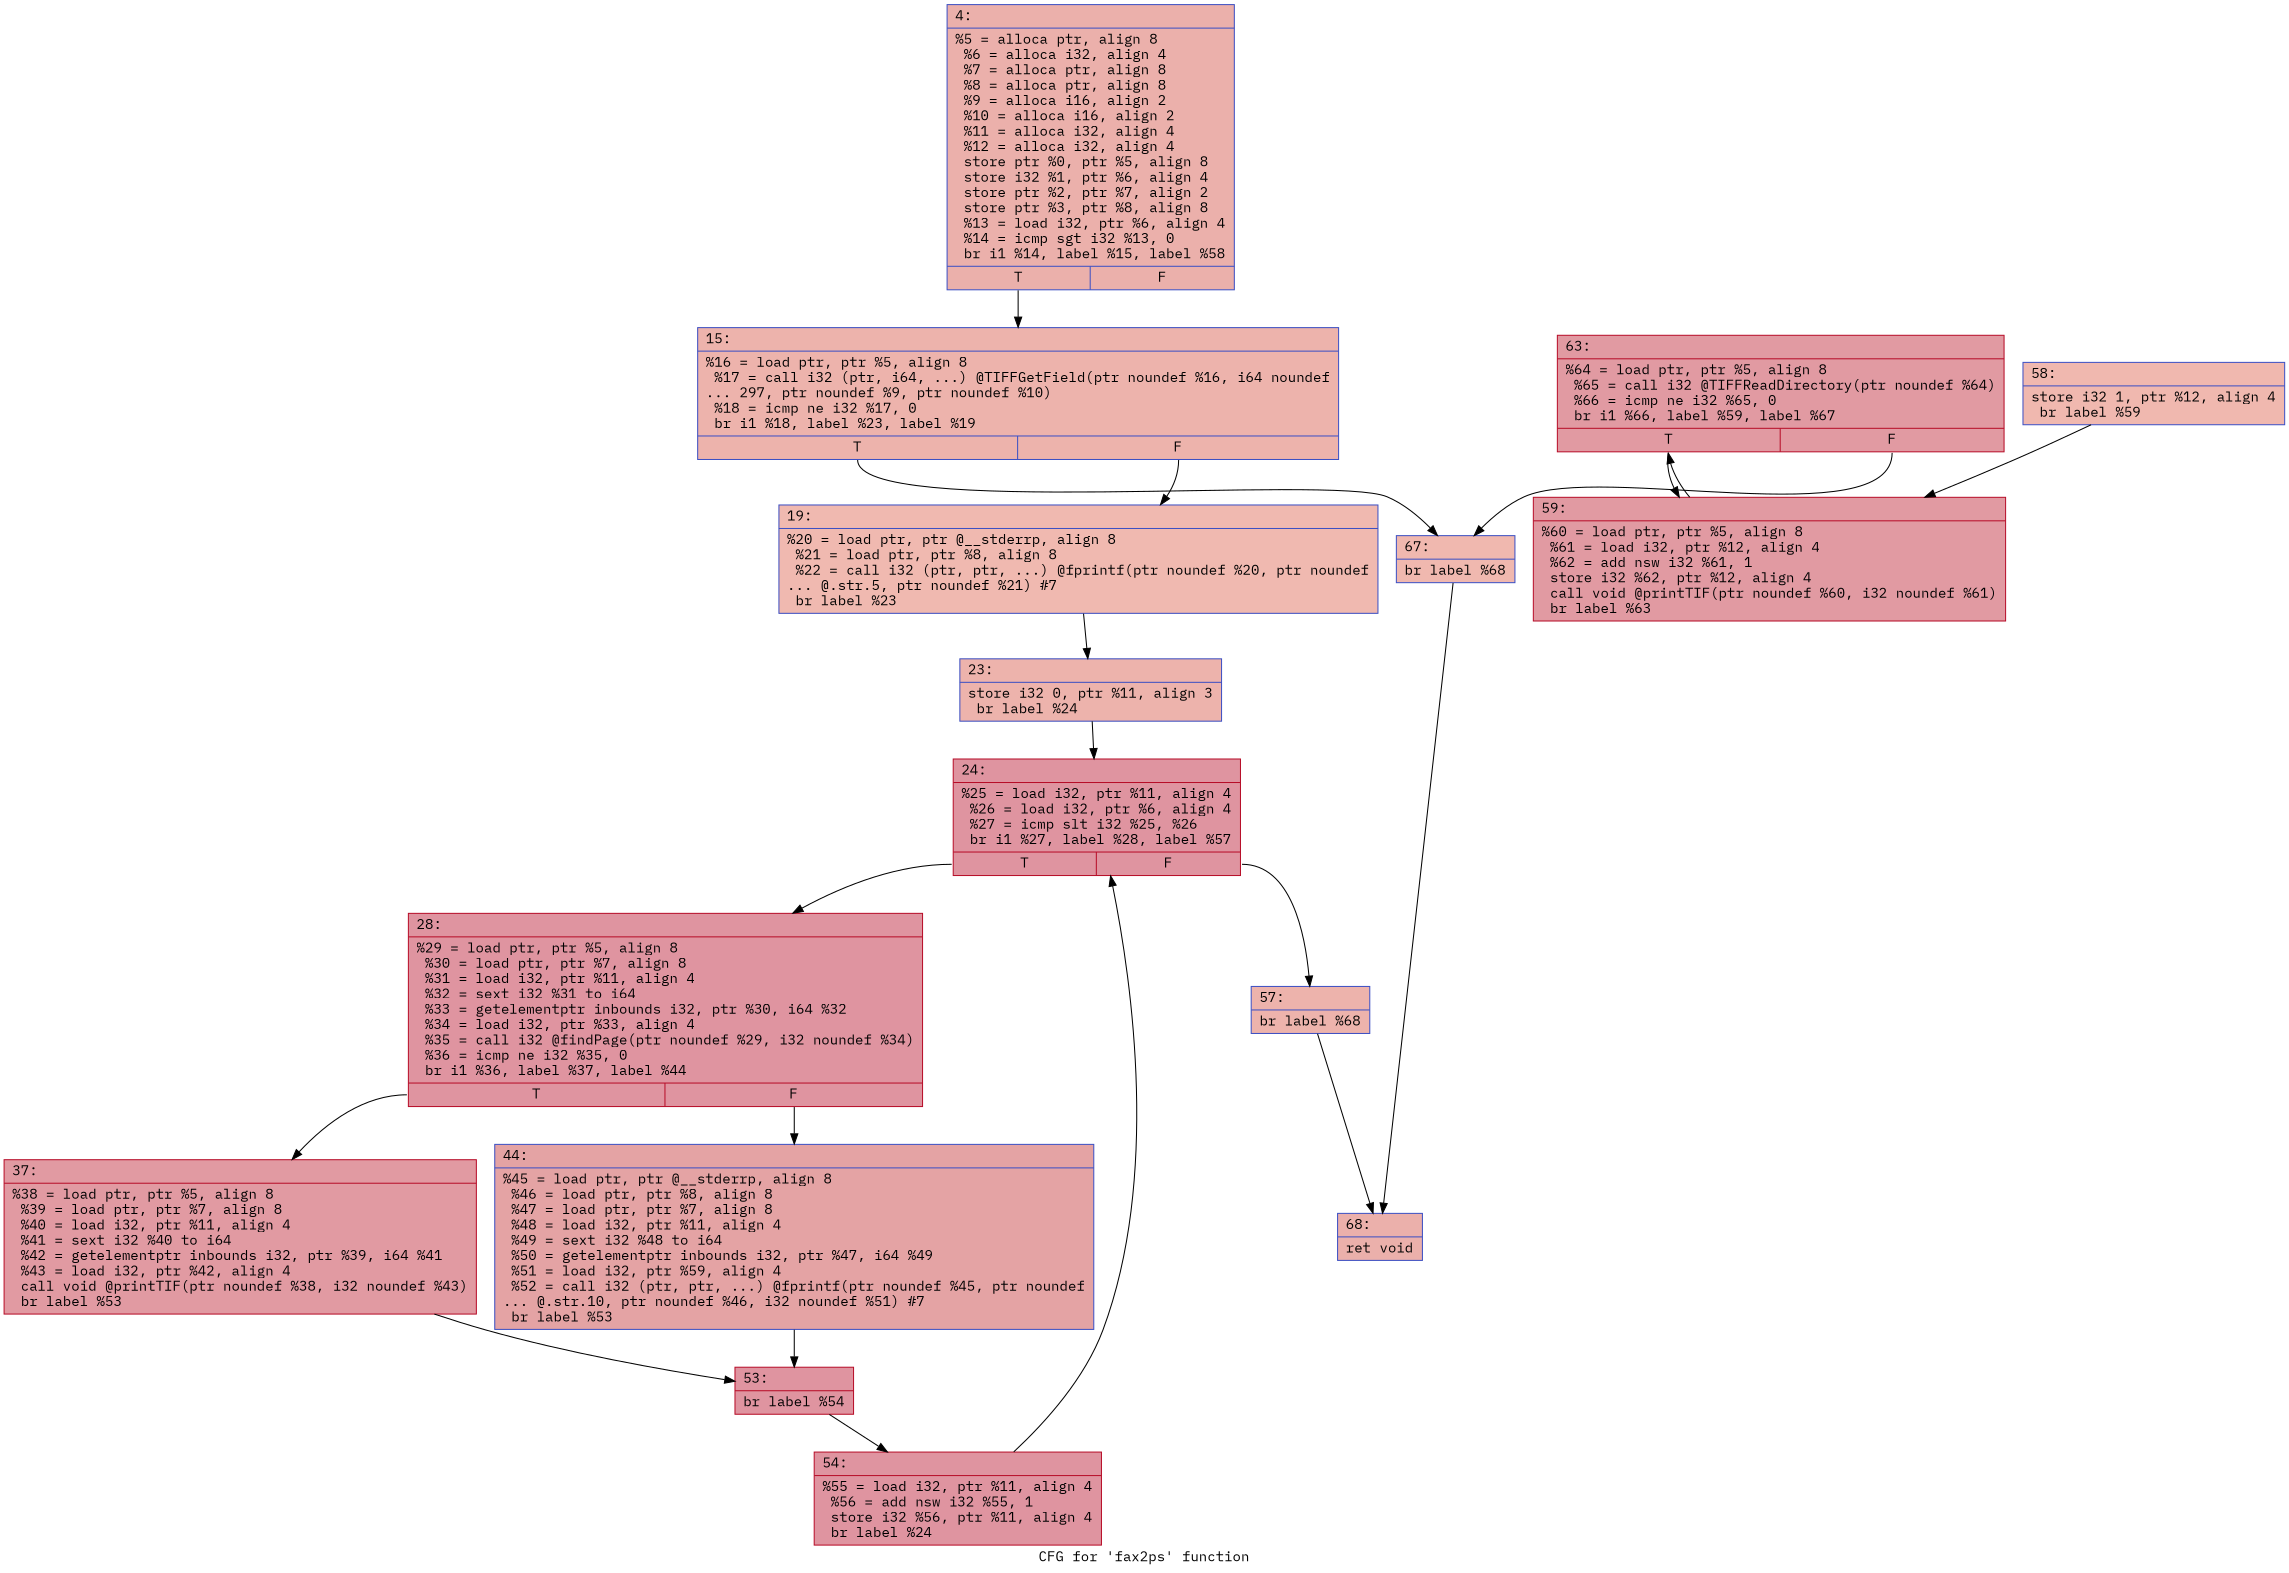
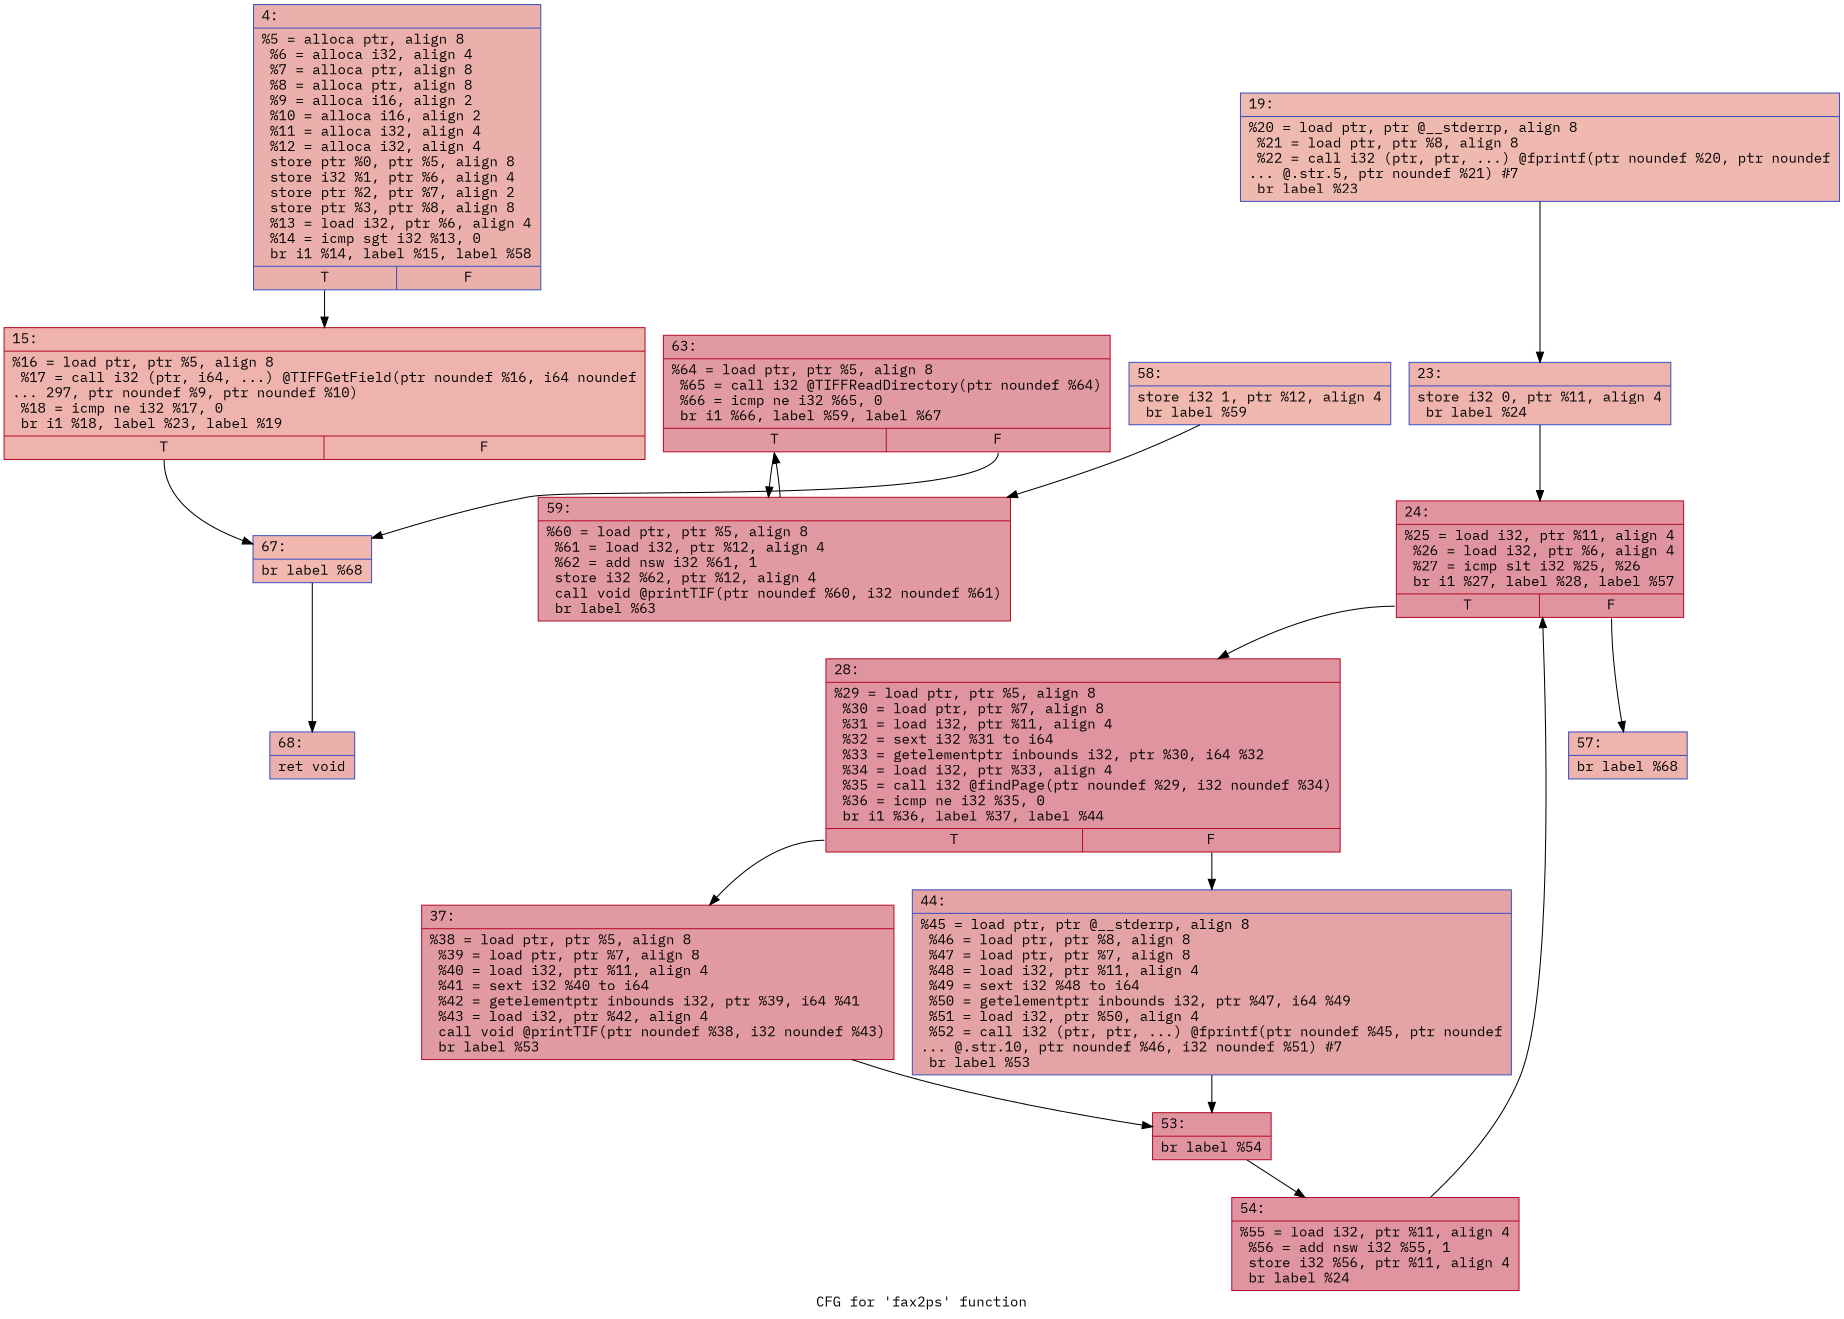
node "15:": color #3d50c3ff -> #b70d28ff
edge "15:" -> "19:": removed
node "23:": text "store i32 0, ptr %11, align 3" -> "store i32 0, ptr %11, align 4"
edge "57:" -> "68:": removed
node "44:": text "%51 = load i32, ptr %59, align 4" -> "%51 = load i32, ptr %50, align 4"
